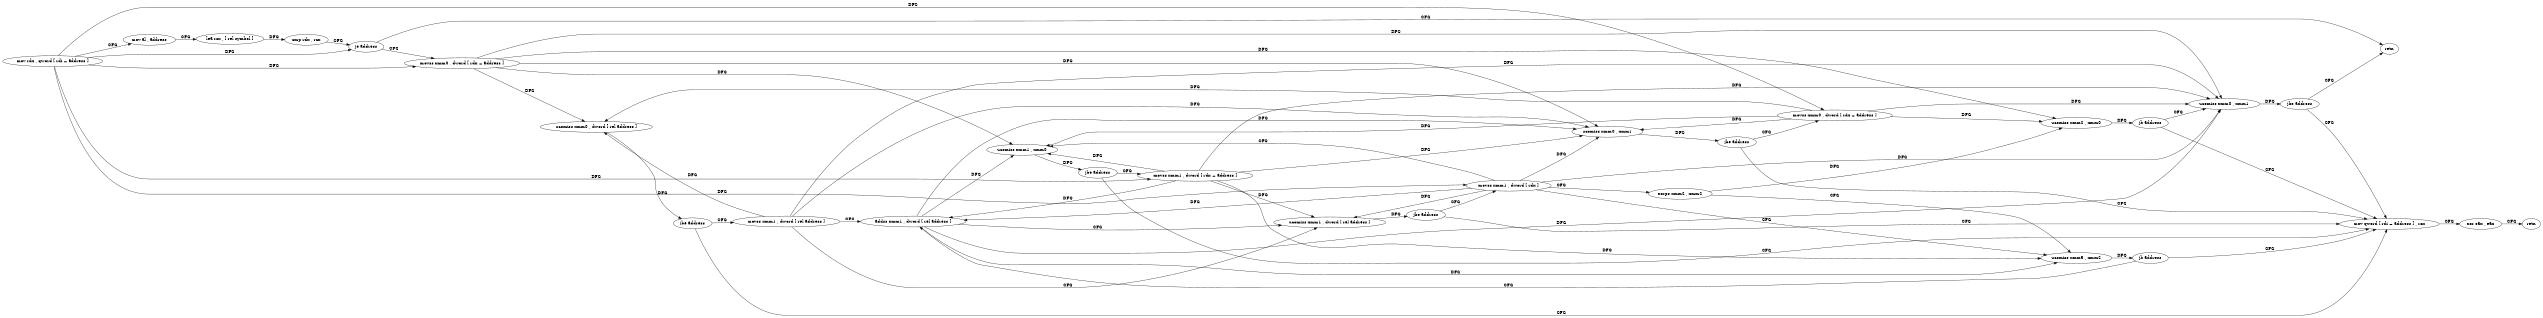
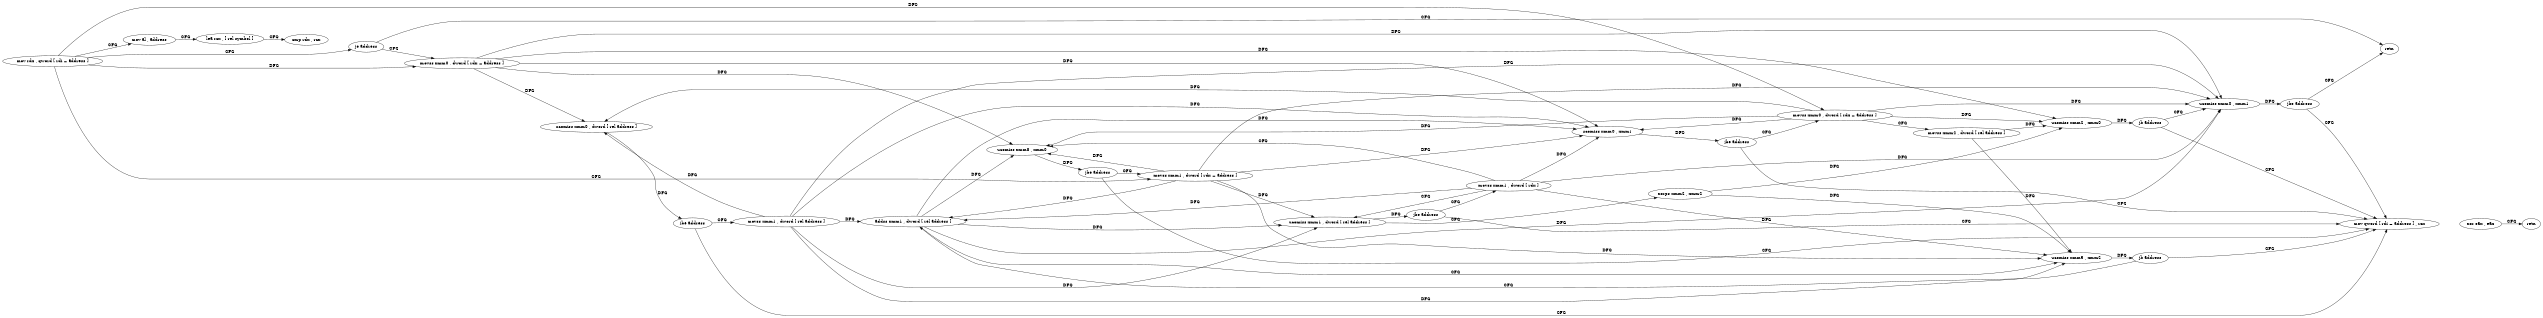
edge "lea rcx , [ rel symbol ]" -> "cmp rdx , rcx": label "DFG" -> "CFG"
edge "cmp rdx , rcx" -> "je address": removed, label "CFG"
edge "mov rdx , qword [ rdi + address ]" -> "je address": label "DFG" -> "CFG"
node "movss xmm2 , dword [ rel address ]": added
node "ucomiss xmm1 , xmm0": label "ucomiss xmm1 , xmm0" -> "ucomiss xmm8 , xmm0"
edge "mov rdx , qword [ rdi + address ]" -> "movss xmm1 , dword [ rdx + address ]": label "DFG" -> "CFG"
edge "movss xmm1 , dword [ rdx ]" -> "xorps xmm2 , xmm2": now "ucomiss xmm1 , dword [ rel address ]" -> "xorps xmm2 , xmm2"
edge "mov rdx , qword [ rdi + address ]" -> "movss xmm1 , dword [ rdx ]": removed, label "DFG"
edge "xorps xmm2 , xmm2" -> "ucomiss xmm5 , xmm2": label "CFG" -> "DFG"
edge "movss xmm1 , dword [ rdx ]" -> "ucomiss xmm1 , dword [ rel address ]": label "DFG" -> "CFG"
edge "movss xmm1 , dword [ rel address ]" -> "addss xmm1 , dword [ rel address ]": label "CFG" -> "DFG"
edge "movss xmm1 , dword [ rdx ]" -> "ucomiss xmm5 , xmm2": label "CFG" -> "DFG"
edge "mov qword [ rdi + address ] , rcx" -> "xor eax , eax": removed, label "CFG"
edge "addss xmm1 , dword [ rel address ]" -> "ucomiss xmm1 , dword [ rel address ]": label "CFG" -> "DFG"
edge "addss xmm1 , dword [ rel address ]" -> "ucomiss xmm5 , xmm2": label "DFG" -> "CFG"
edge "movss xmm1 , dword [ rel address ]" -> "ucomiss xmm1 , dword [ rel address ]": label "CFG" -> "DFG"
edge "movss xmm1 , dword [ rel address ]" -> "ucomiss xmm5 , xmm2": added, label "DFG"
